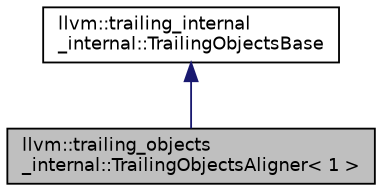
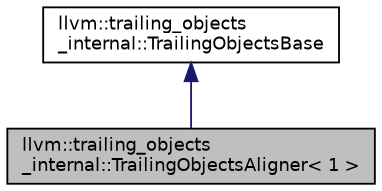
node "llvm::trailing_internal _internal::TrailingObjectsBase": label "llvm::trailing_internal _internal::TrailingObjectsBase" -> "llvm::trailing_objects _internal::TrailingObjectsBase"
